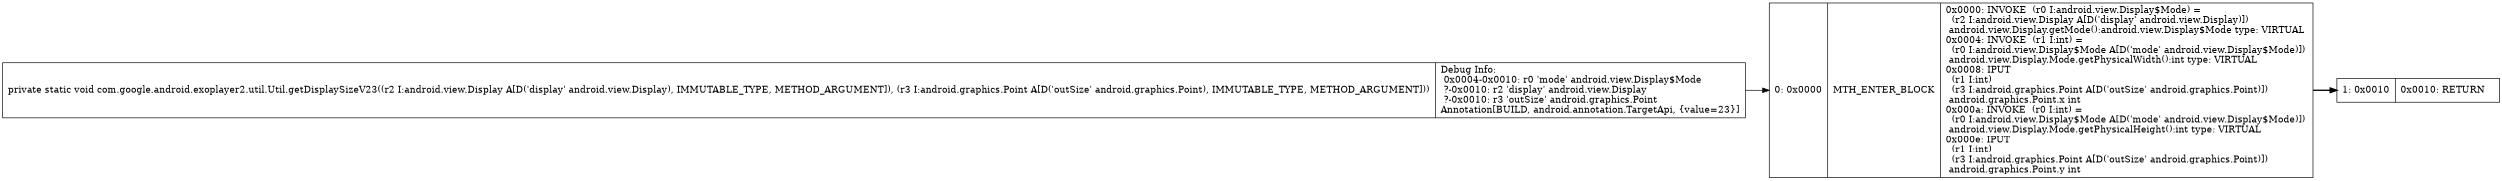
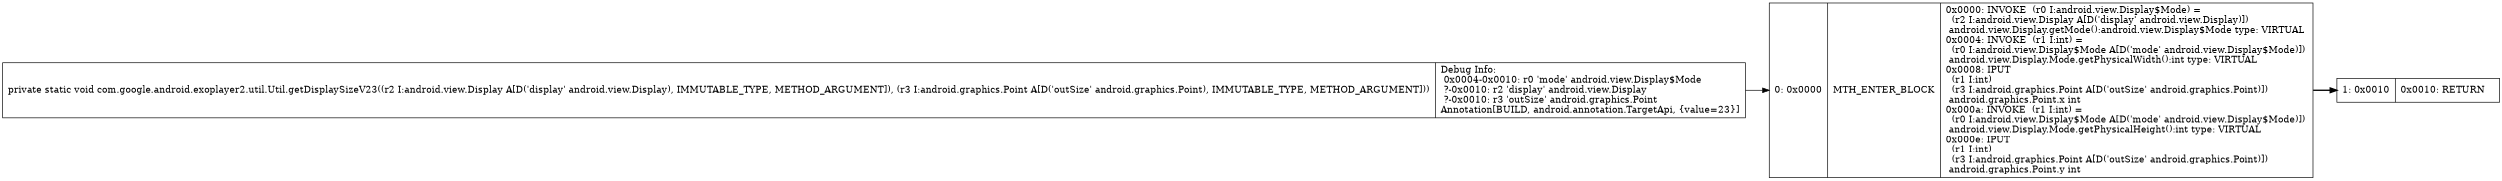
node "0: 0x0000": text "0x000a: INVOKE  (r0 I:int) =" -> "0x000a: INVOKE  (r1 I:int) ="
